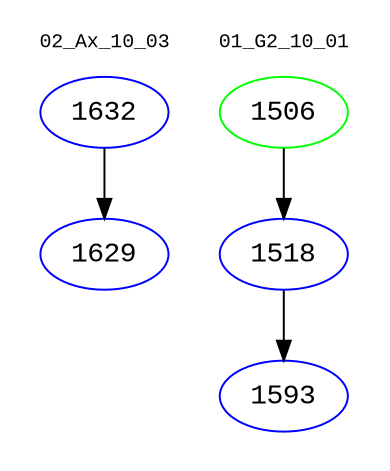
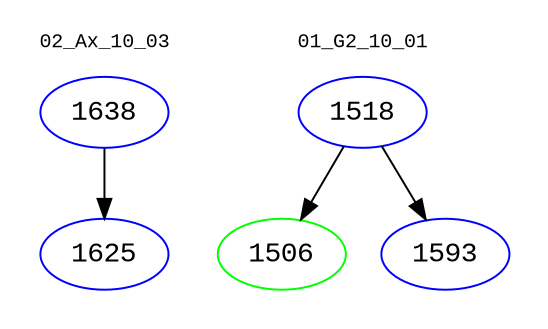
node "1632": label "1632" -> "1638"
edge "1506" -> "1518": reversed
node "1629": label "1629" -> "1625"
